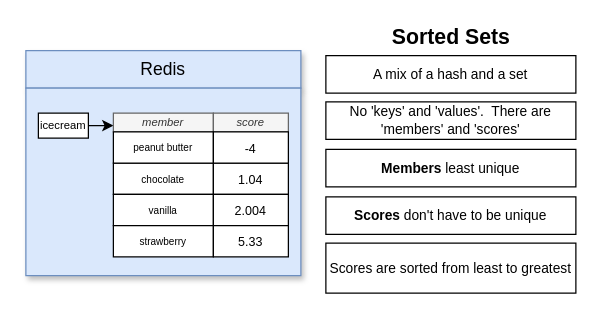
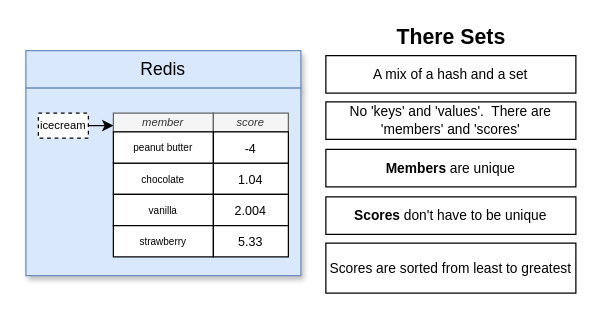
node "Sorted Sets": label "Sorted Sets" -> "There Sets"
node "icecream": style solid -> dashed
node "Members least unique": label "Members least unique" -> "Members are unique"
